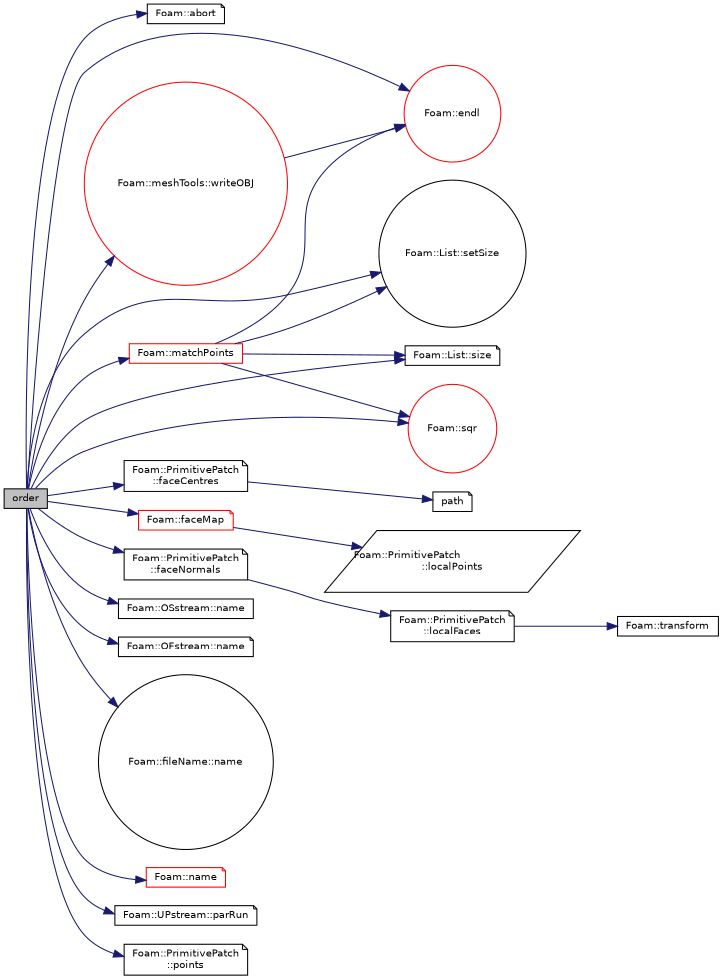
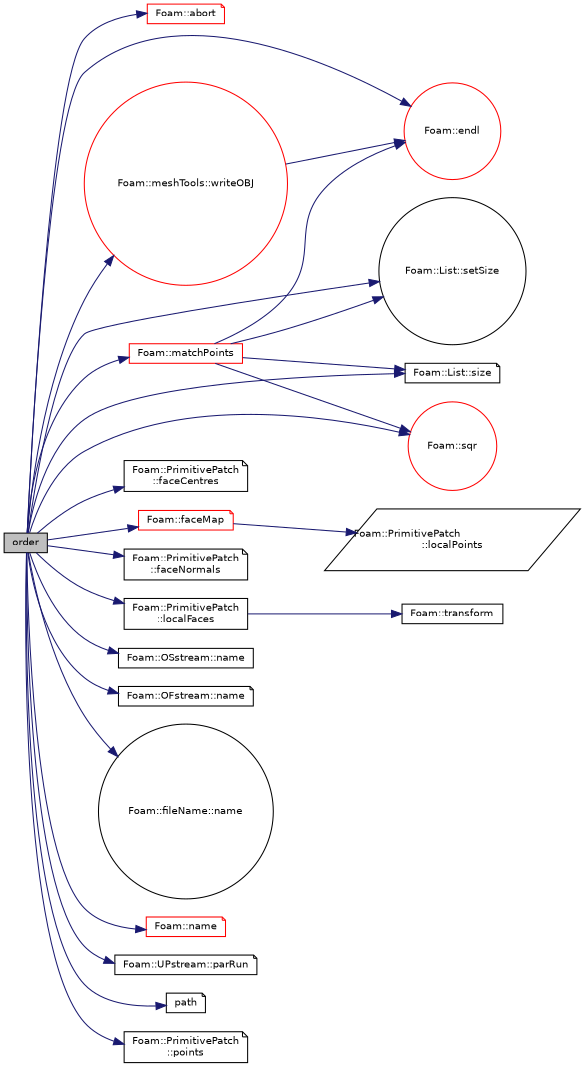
node "Foam::abort": color black -> red
edge "Foam::PrimitivePatch ::faceCentres" -> "path": now "order" -> "path"
edge "Foam::PrimitivePatch ::faceNormals" -> "Foam::PrimitivePatch ::localFaces": now "order" -> "Foam::PrimitivePatch ::localFaces"
node "Foam::PrimitivePatch ::localFaces": shape note -> box
